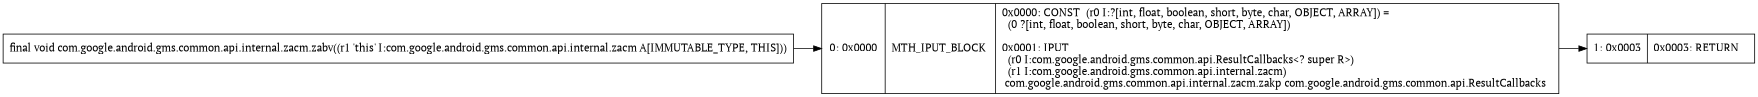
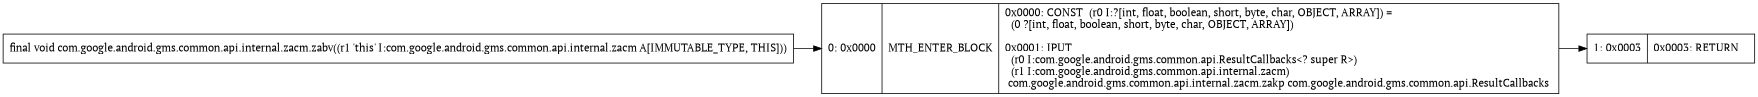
node "0: 0x0000": text "MTH_IPUT_BLOCK" -> "MTH_ENTER_BLOCK"
